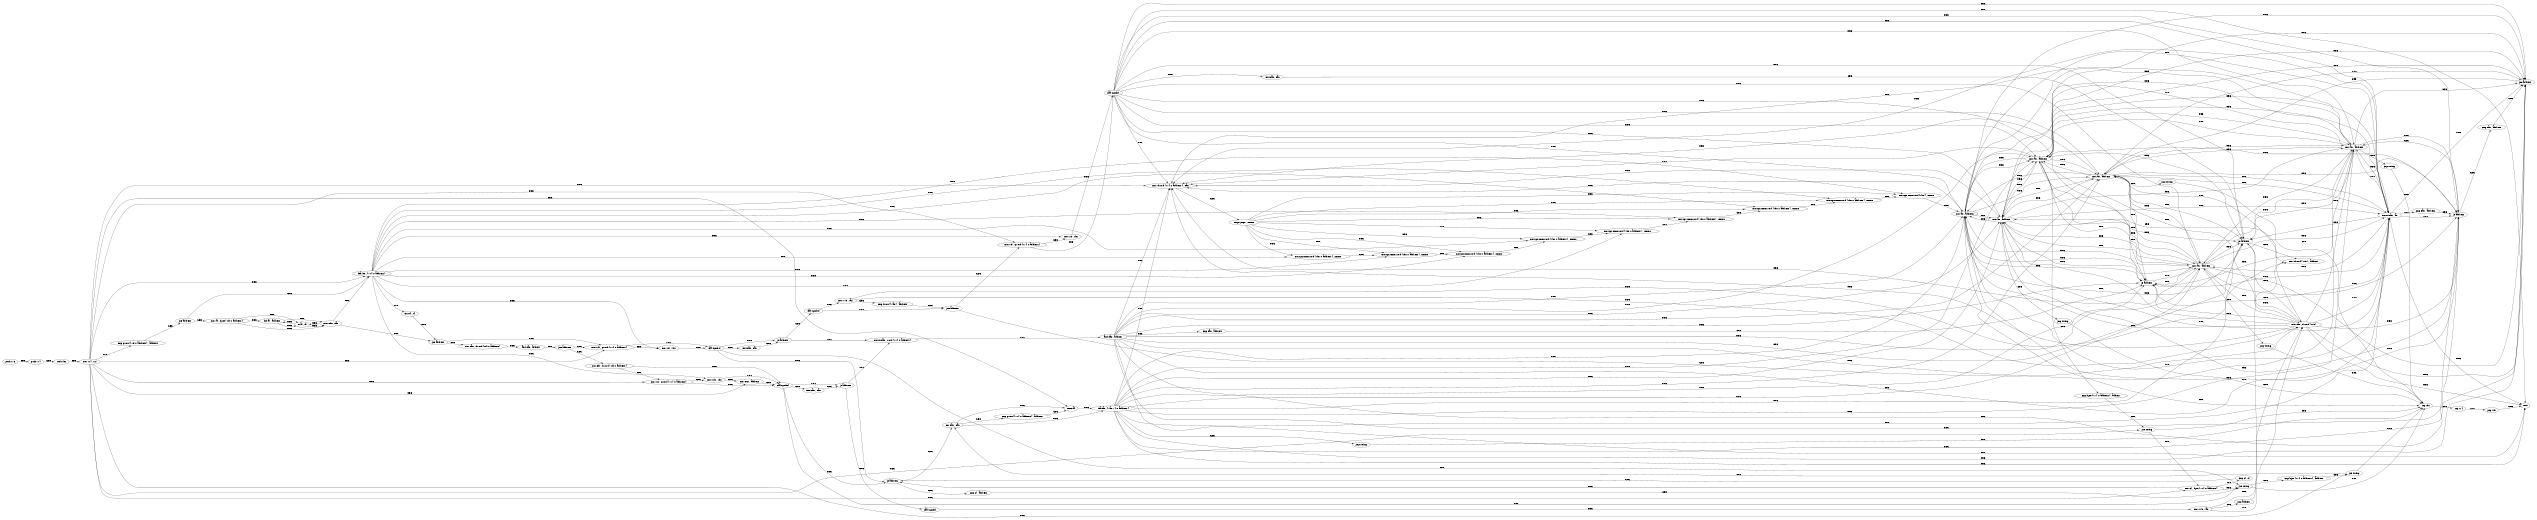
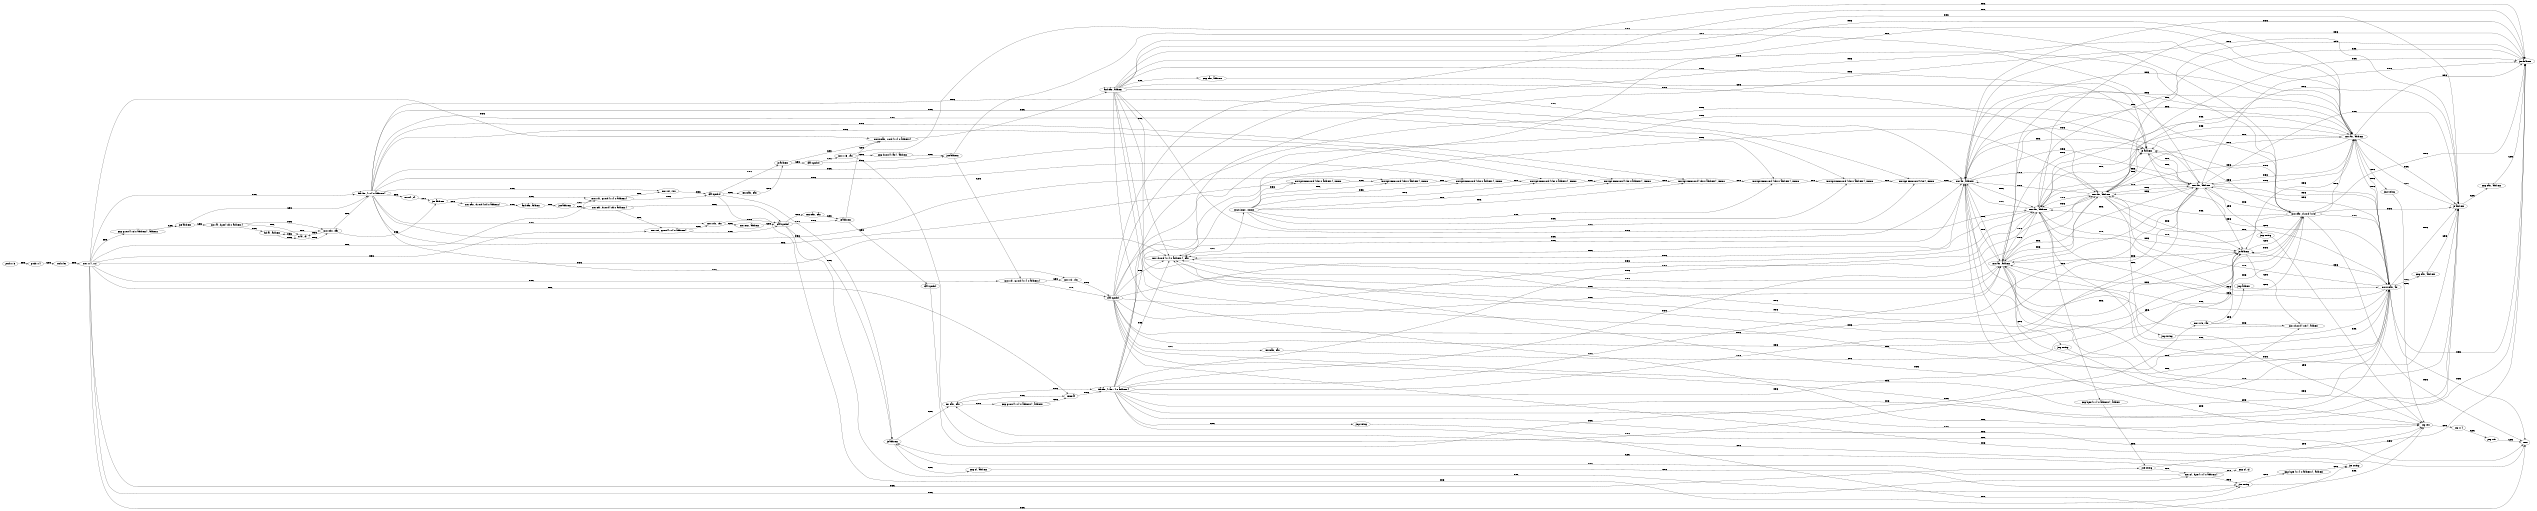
edge "mov r14 , rsi" -> "mov ecx , address": now "mov r14 , rsi" -> "movzx eax , word [ r14 + address ]"
